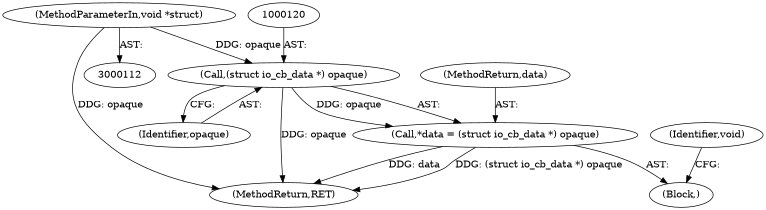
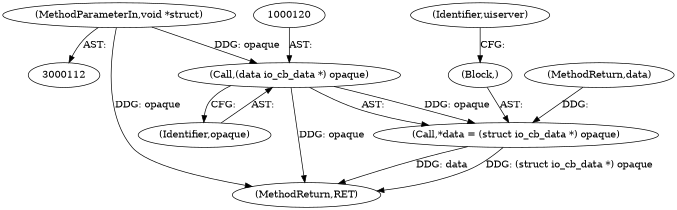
node "(Call,(struct io_cb_data *) opaque)": label "(Call,(struct io_cb_data *) opaque)" -> "(Call,(data io_cb_data *) opaque)"
edge "(MethodReturn,data)" -> "(Call,*data = (struct io_cb_data *) opaque)": label "AST: " -> "DDG: "
node "(Identifier,void)": label "(Identifier,void)" -> "(Identifier,uiserver)"
edge "(Call,*data = (struct io_cb_data *) opaque)" -> "(Block,)": reversed
